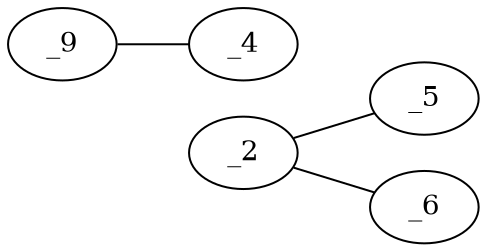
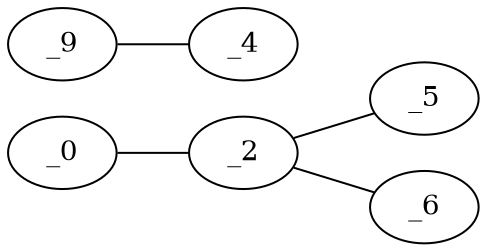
node "_0": added
